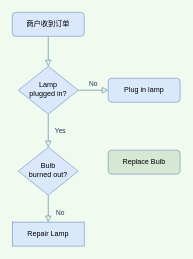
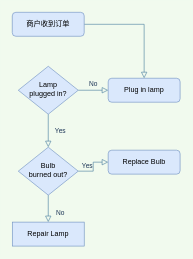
edge "商户收到订单" -> "Lamp plugged in?": now "商户收到订单" -> "Plug in lamp"
node "Replace Bulb": fillcolor #d5e8d4 -> #dae8fc
edge "Bulb burned out?" -> "Replace Bulb": added, label "Yes"
